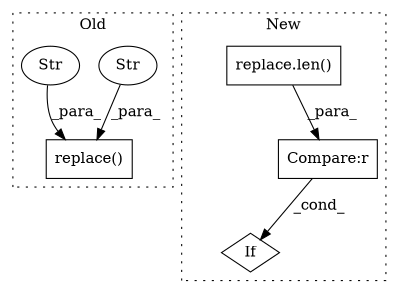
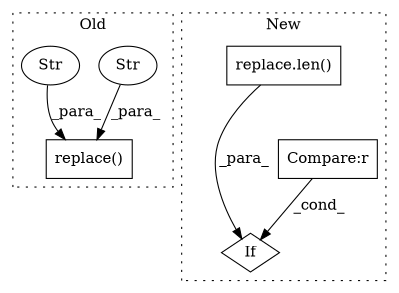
edge "replace.len()" -> "Compare:r": now "replace.len()" -> "If"
